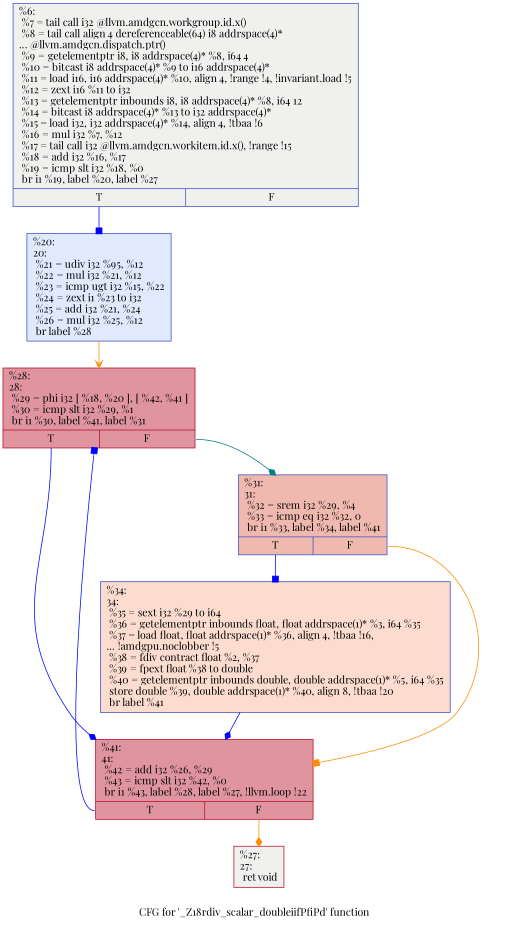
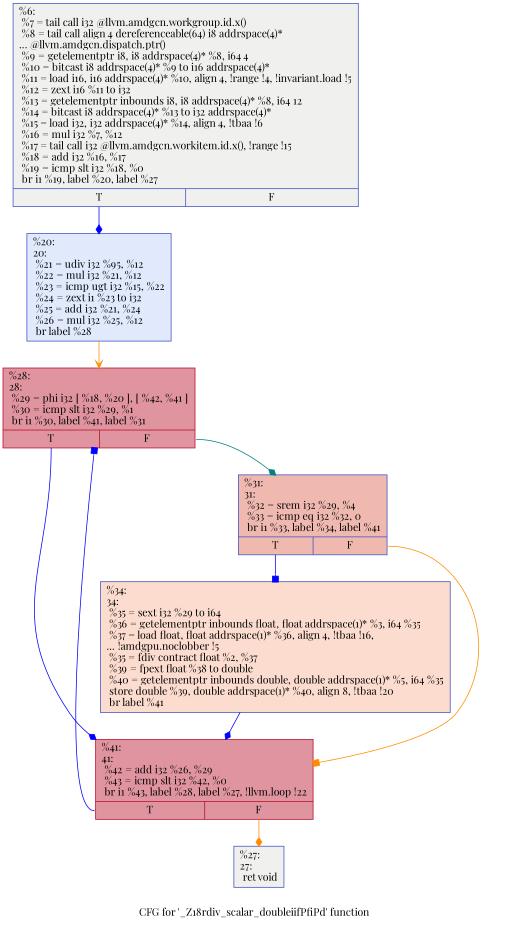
edge "%6:" -> "%20:": arrowhead box -> diamond
node "%34:": text "%38 = fdiv contract float %2, %37" -> "%35 = fdiv contract float %2, %37"
node "%27:": color #b70d28ff -> #3d50c3ff
